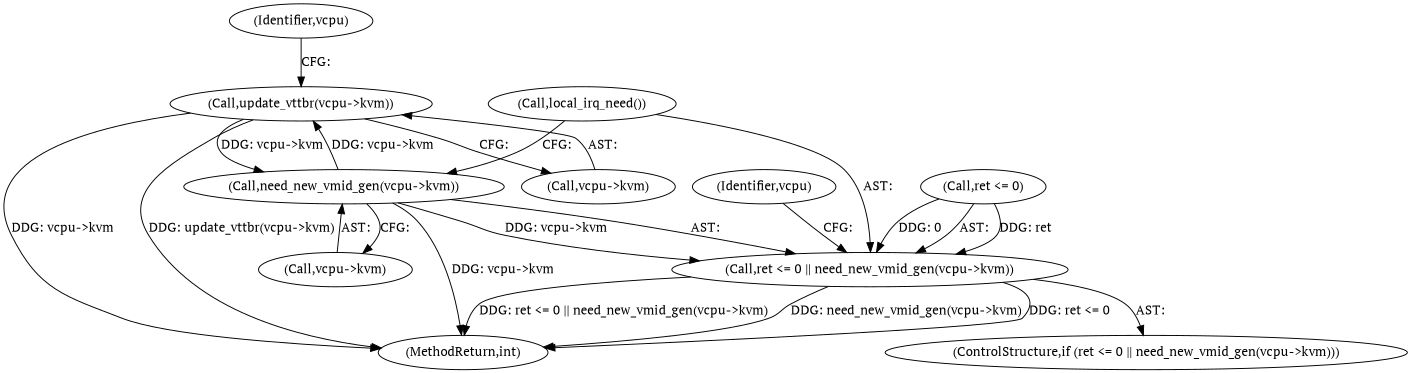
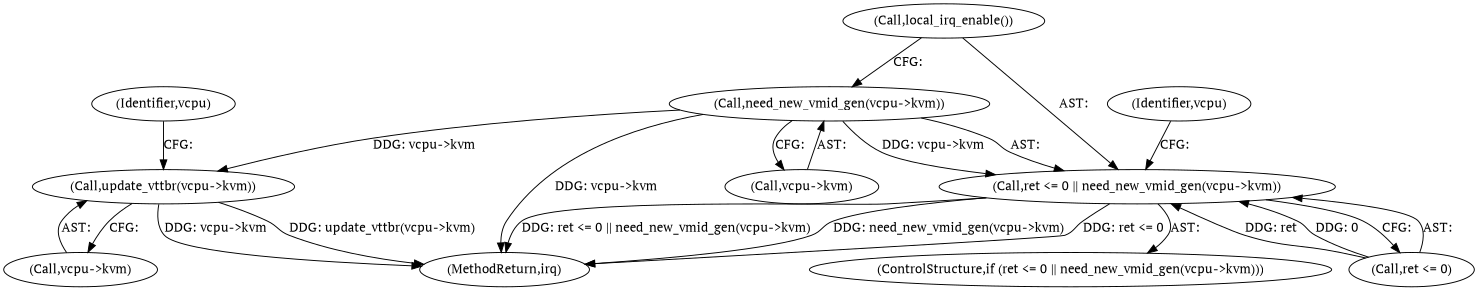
node "(Call,local_irq_need())": label "(Call,local_irq_need())" -> "(Call,local_irq_enable())"
edge "(Call,update_vttbr(vcpu->kvm))" -> "(Call,need_new_vmid_gen(vcpu->kvm))": removed, label "DDG: vcpu->kvm"
edge "(Call,ret <= 0 || need_new_vmid_gen(vcpu->kvm))" -> "(Call,ret <= 0)": added, label "CFG:"
node "(MethodReturn,int)": label "(MethodReturn,int)" -> "(MethodReturn,irq)"
